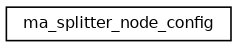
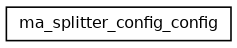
node "ma_splitter_node_config": label "ma_splitter_node_config" -> "ma_splitter_config_config"
